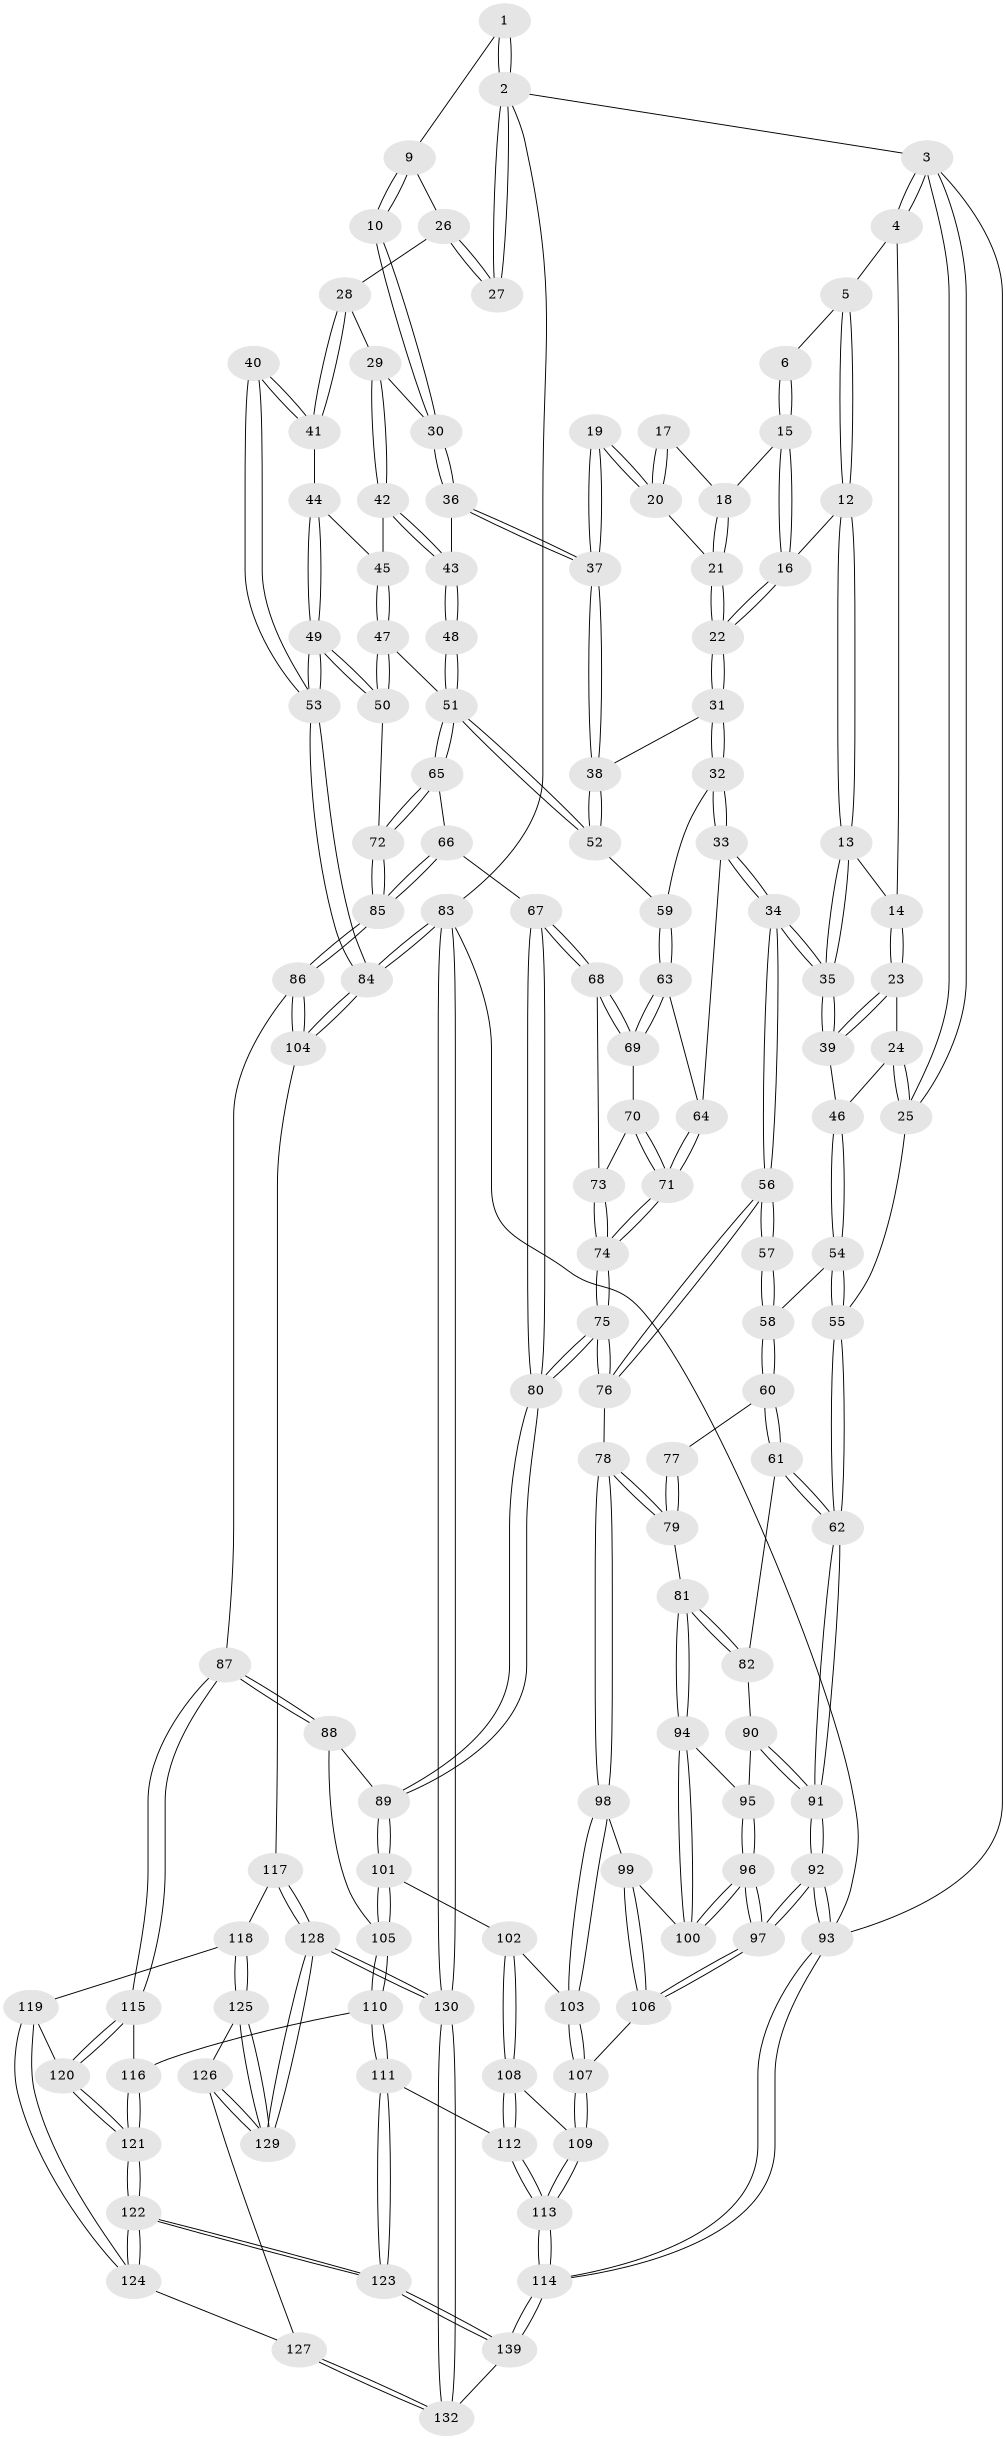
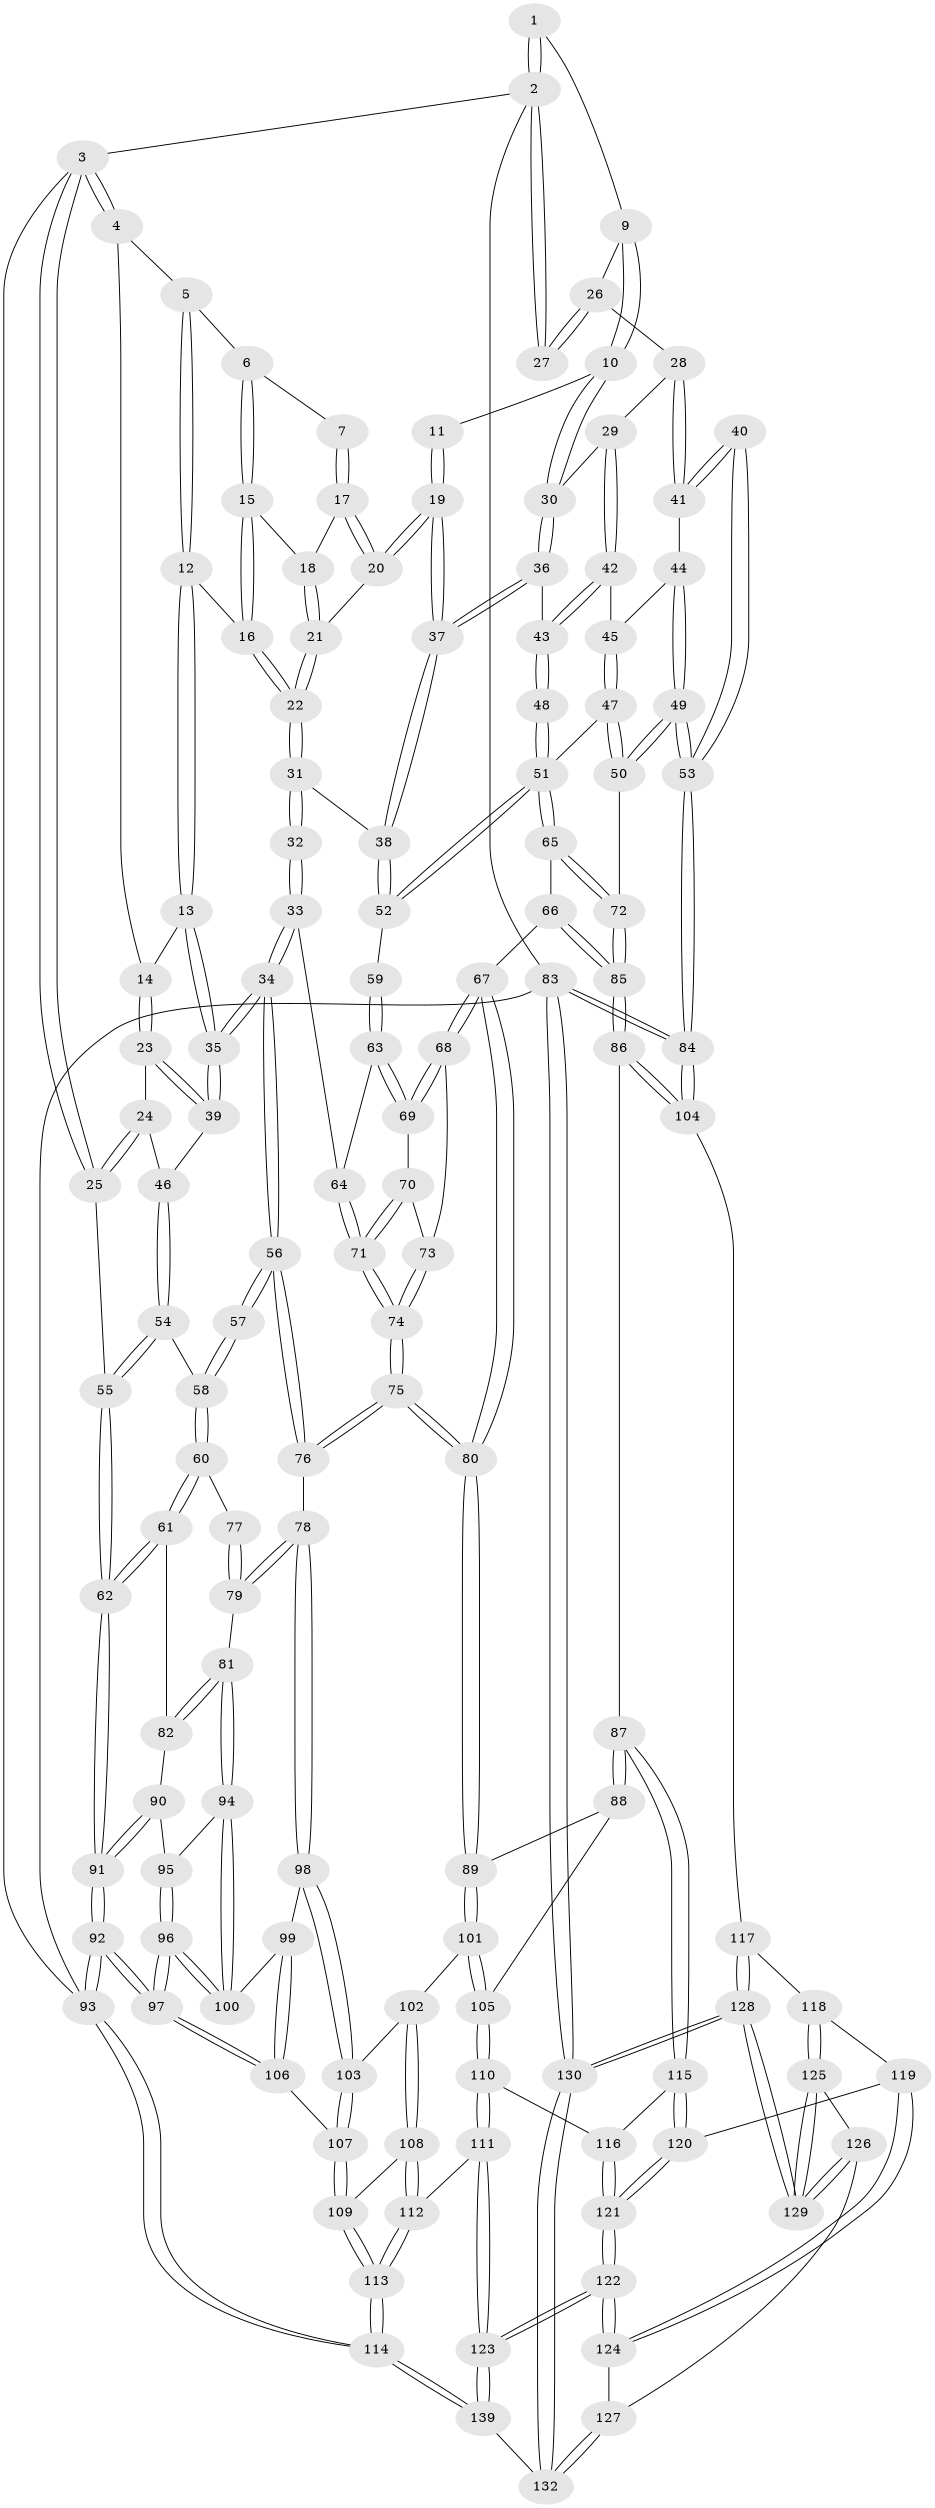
node "7": added
node "11": added
edge "32" -- "59": removed
